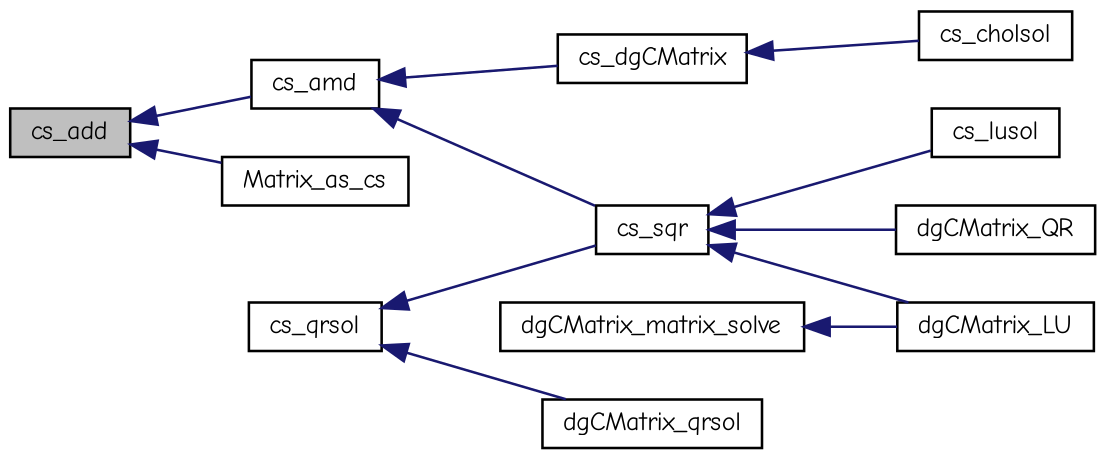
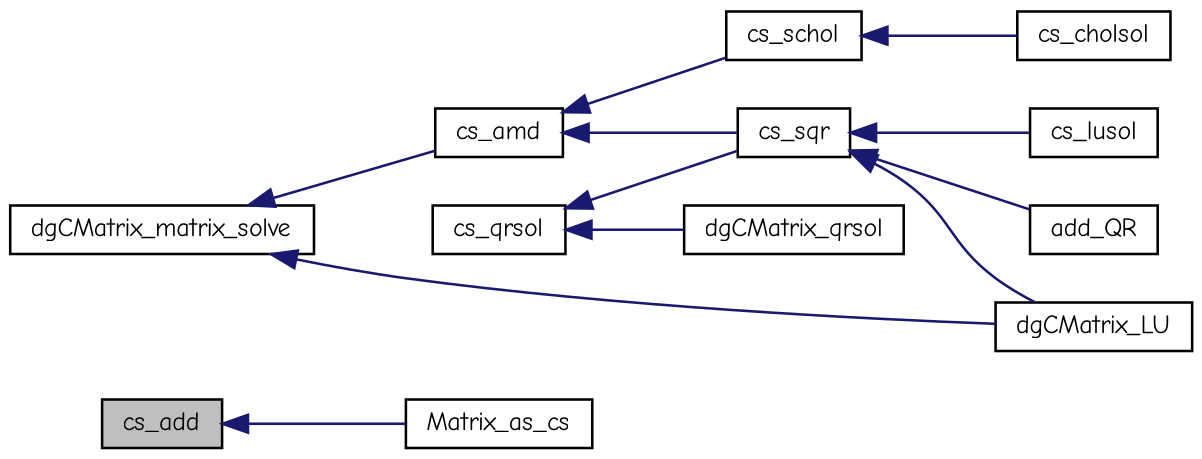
node "cs_dgCMatrix": label "cs_dgCMatrix" -> "cs_schol"
edge "cs_amd" -> "cs_add": now "cs_amd" -> "dgCMatrix_matrix_solve"
node "dgCMatrix_QR": label "dgCMatrix_QR" -> "add_QR"
